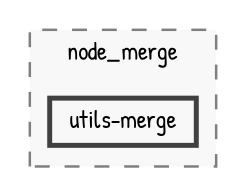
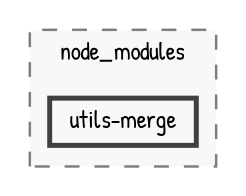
cluster "node_merge": label "node_merge" -> "node_modules"
